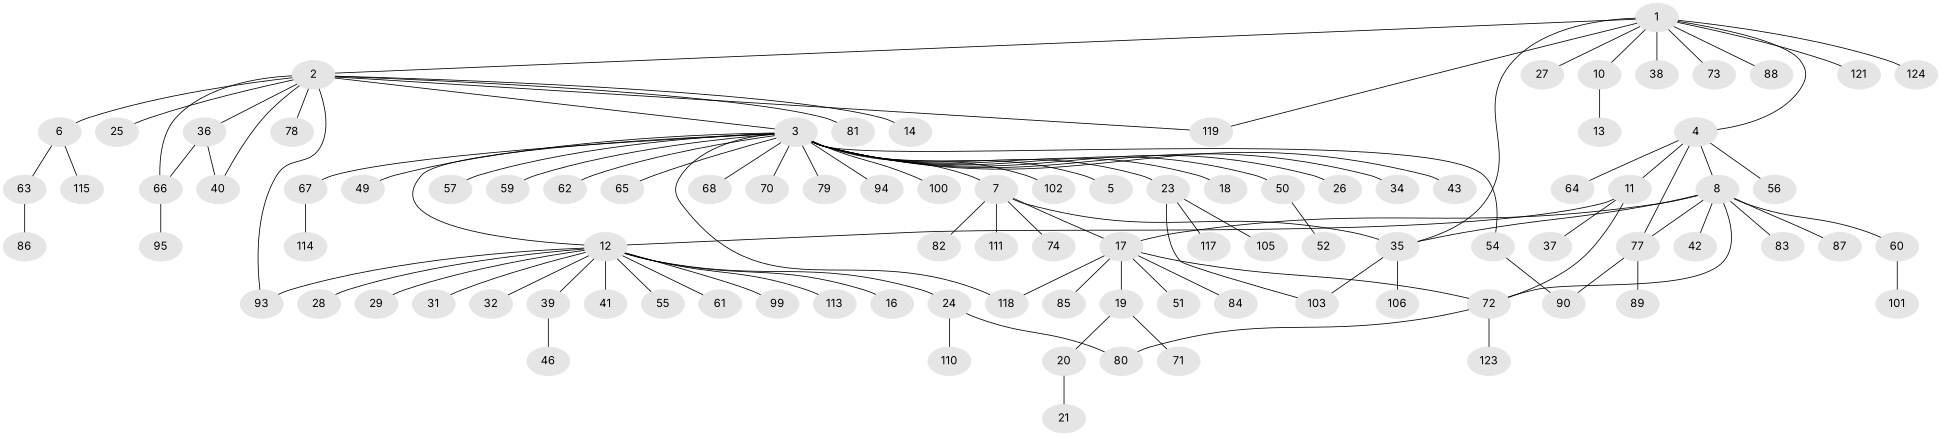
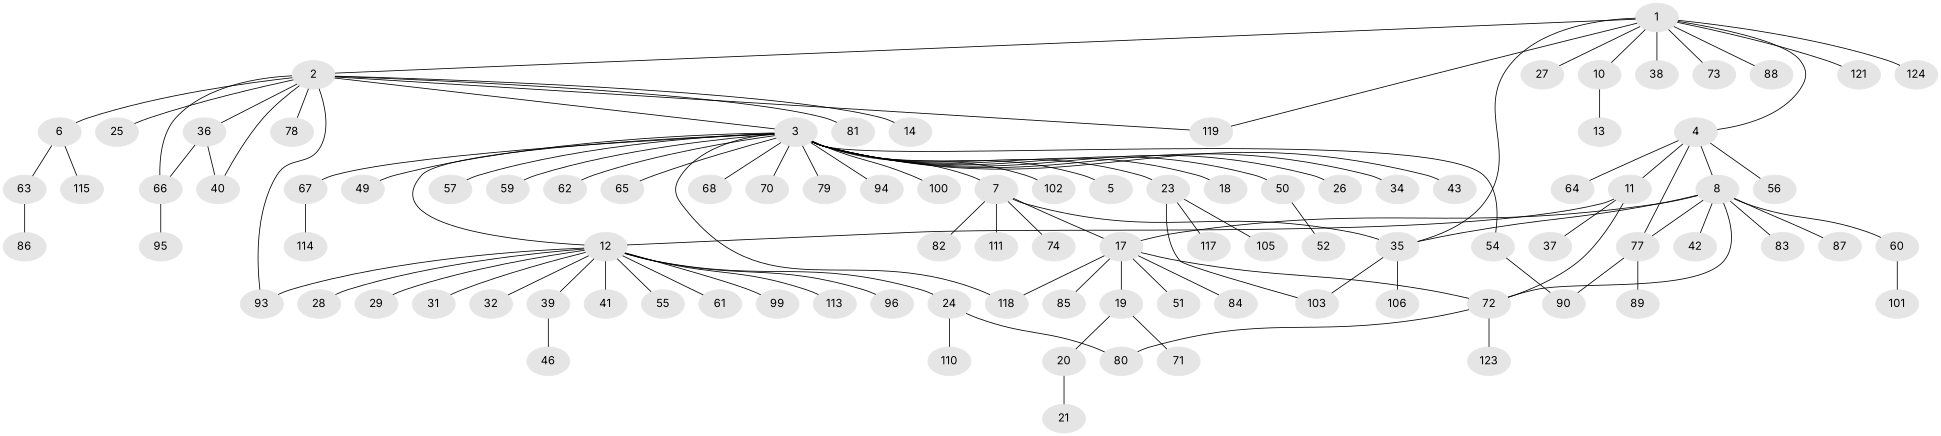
node "16": label "16" -> "96"
